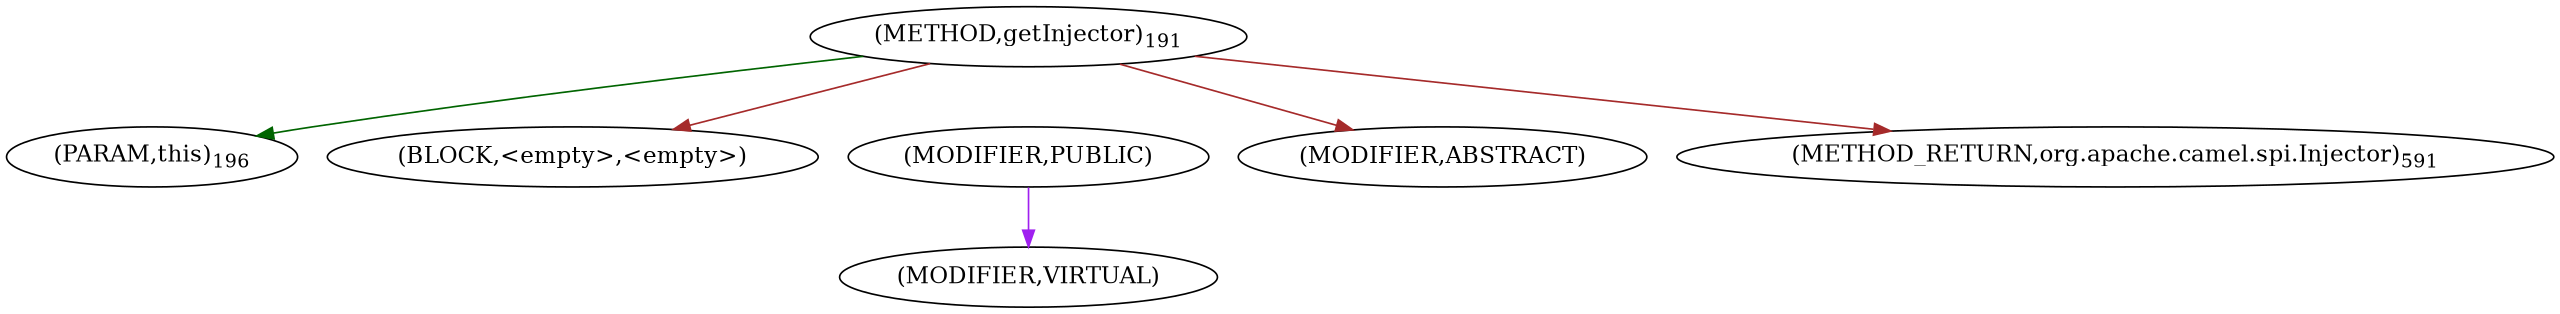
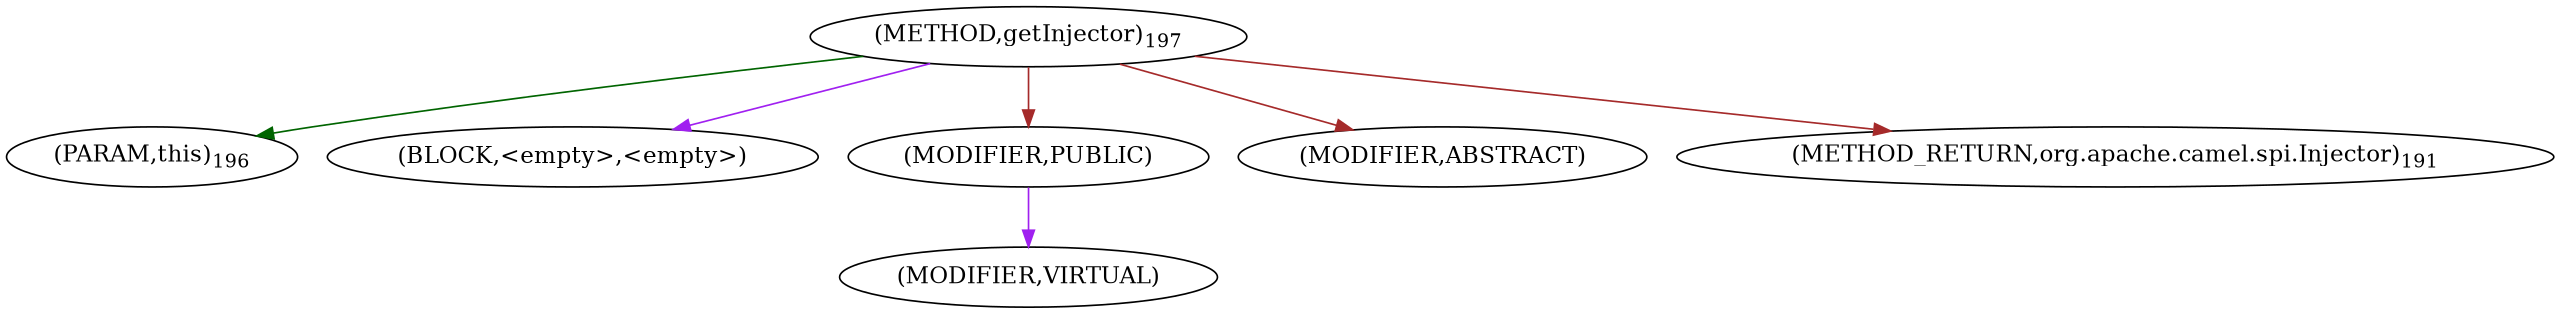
node "(METHOD,getInjector)": text "191" -> "197"
edge "(METHOD,getInjector)" -> "(MODIFIER,PUBLIC)": added
edge "(METHOD,getInjector)" -> "(BLOCK,<empty>,<empty>)": color brown -> purple
node "(METHOD_RETURN,org.apache.camel.spi.Injector)": text "591" -> "191"
